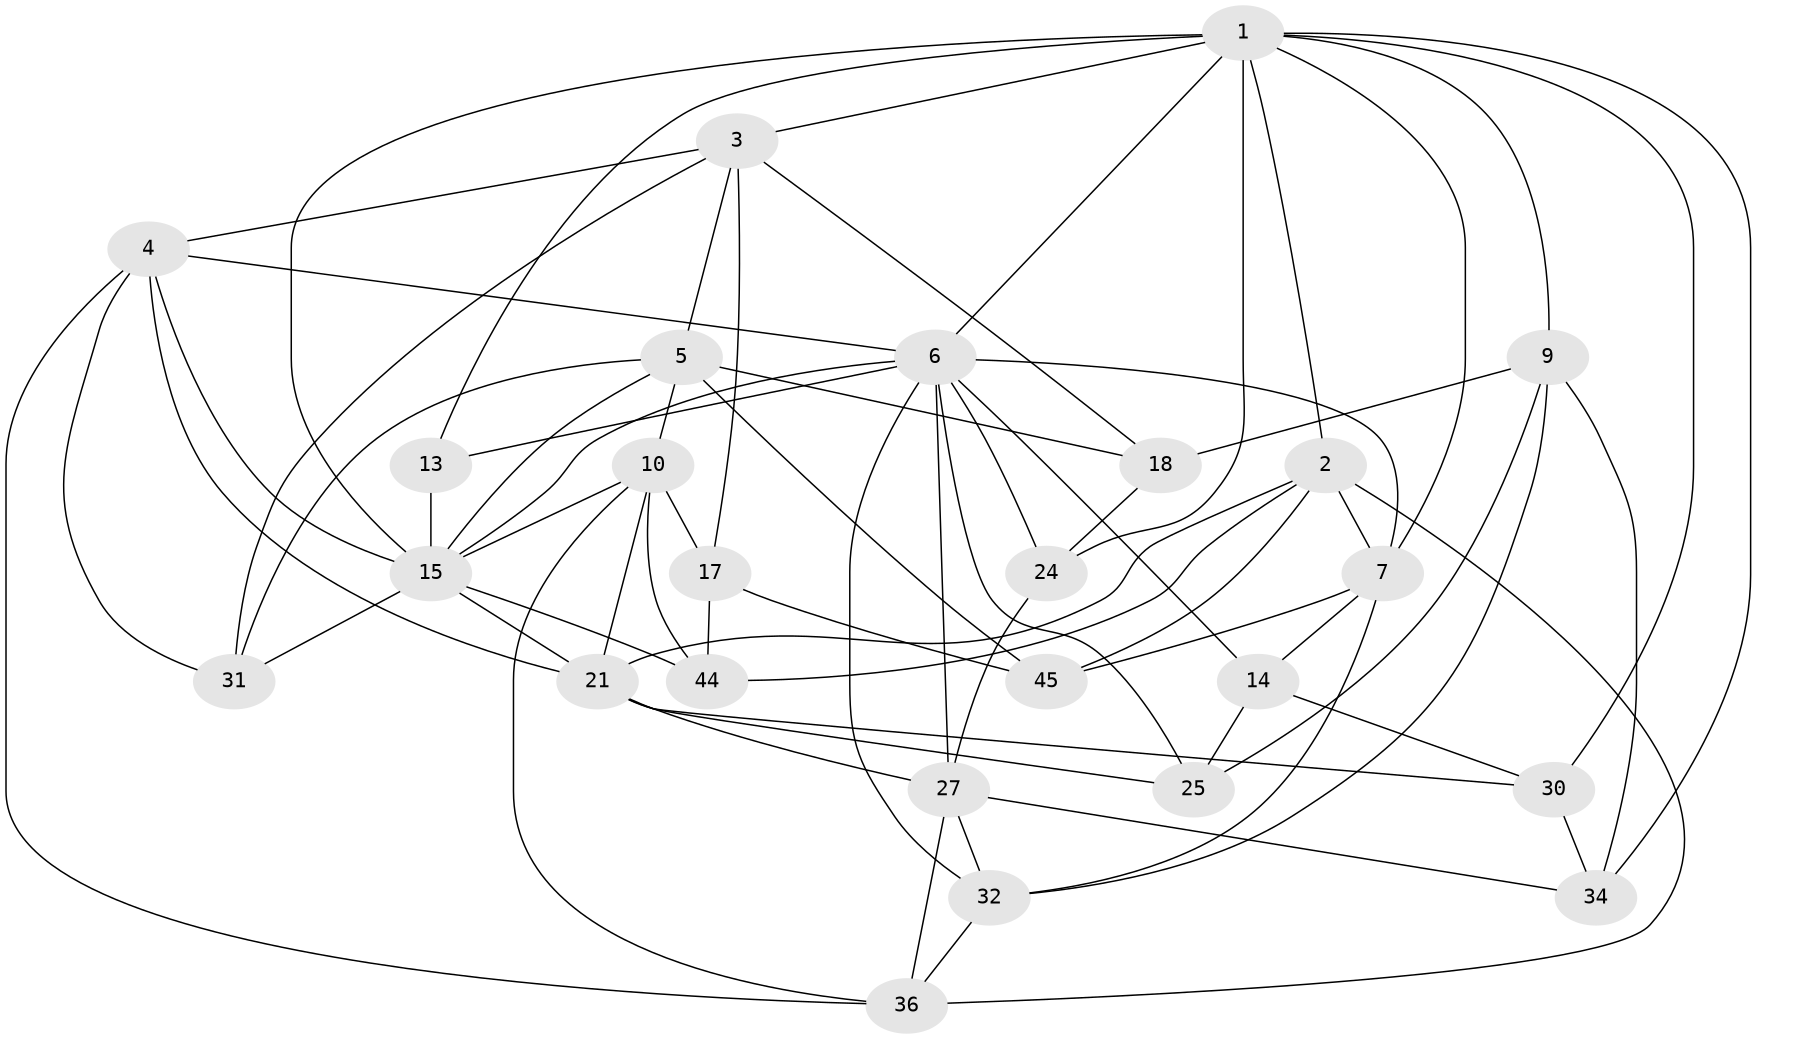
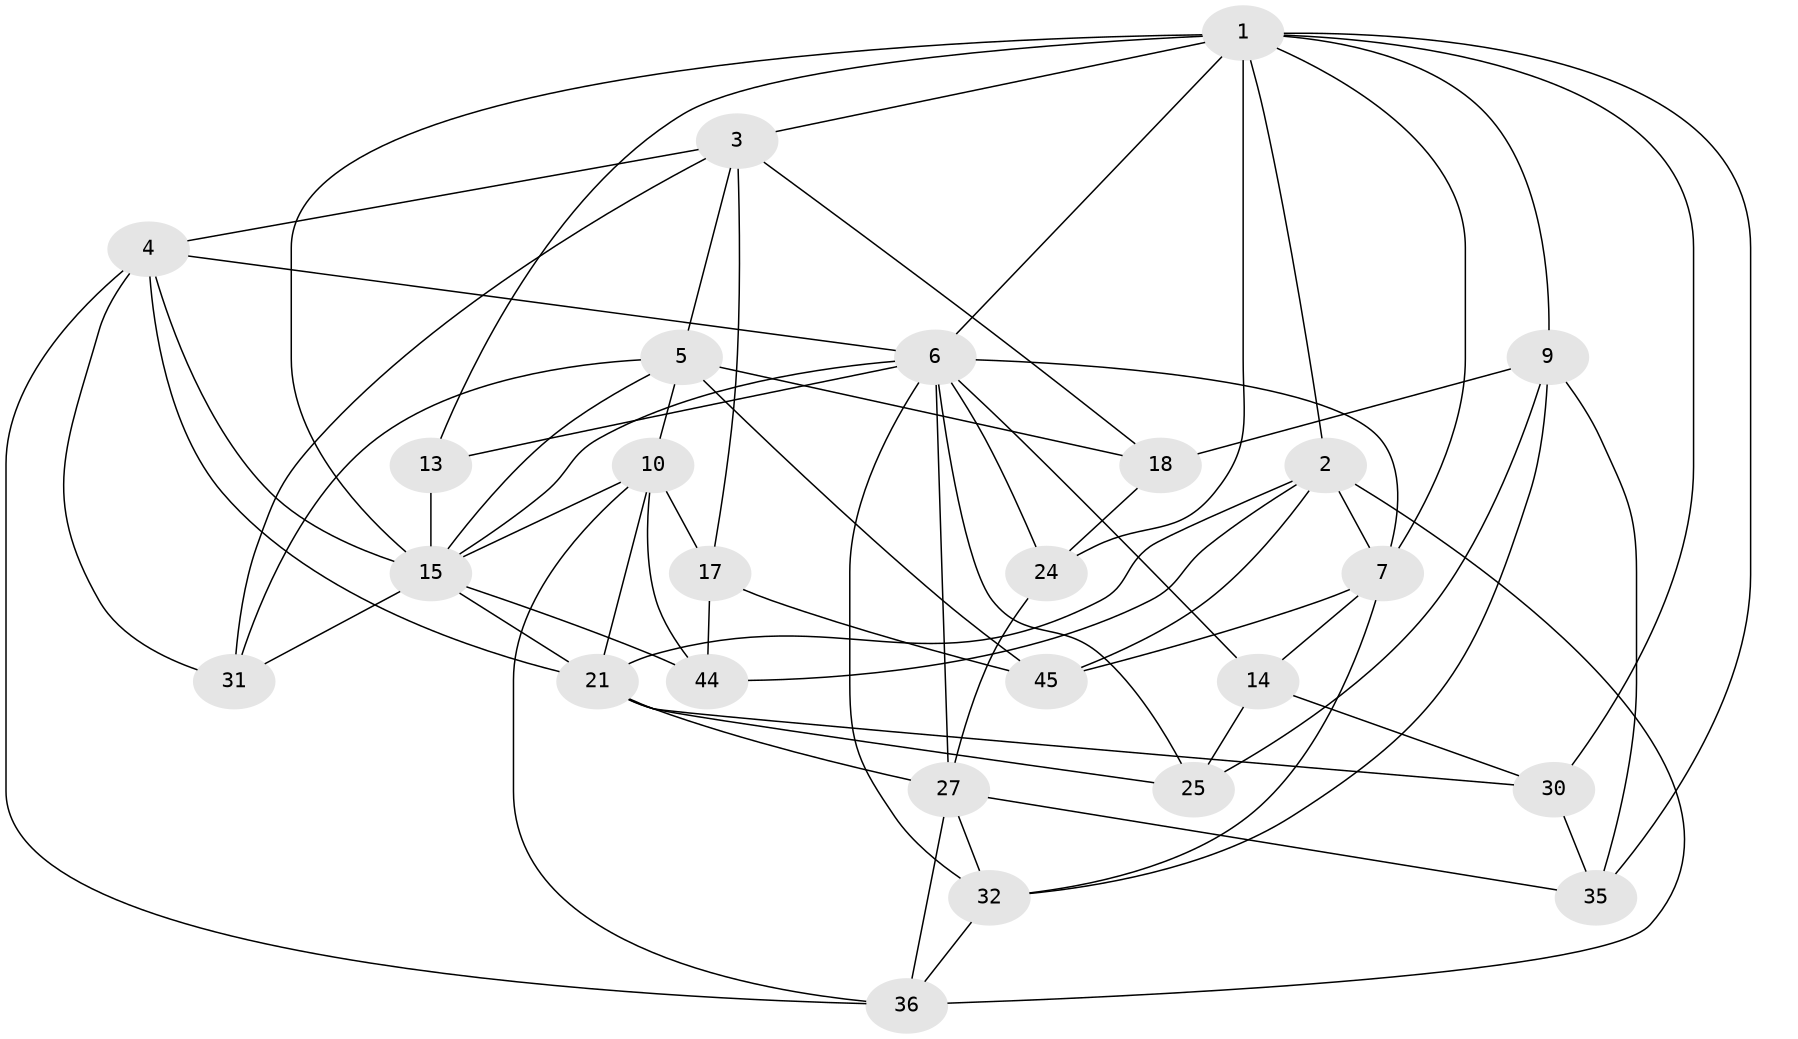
node "34": label "34" -> "35"
